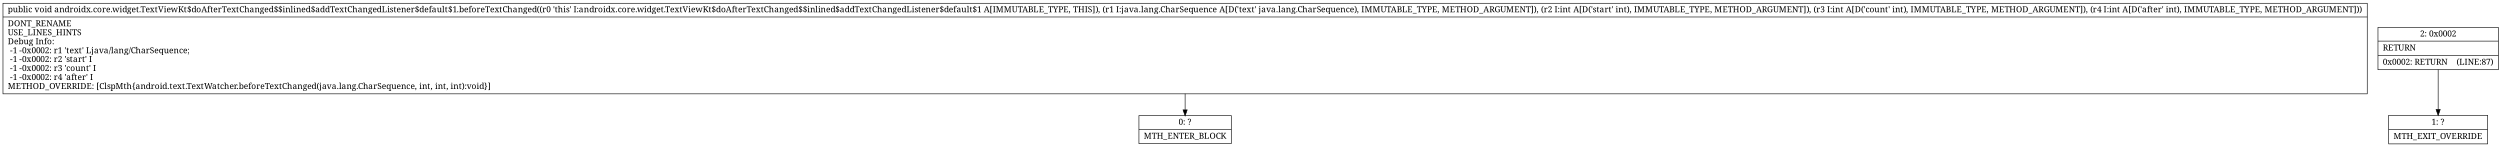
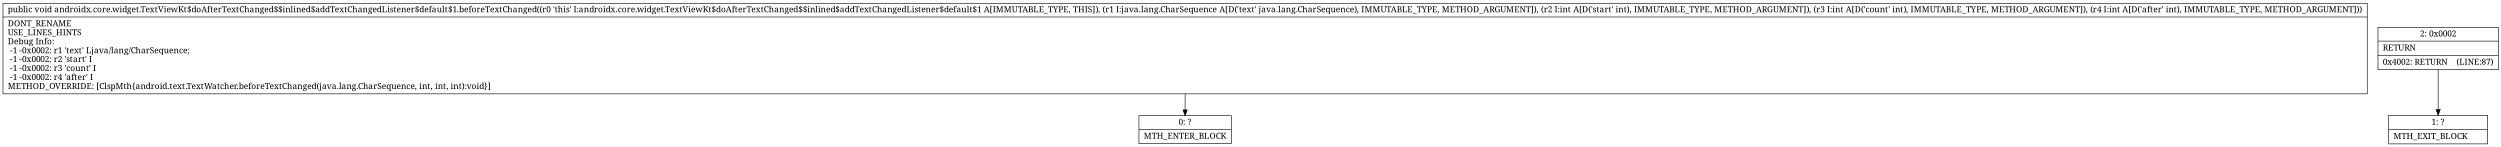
node "2: 0x0002": text "0x0002: RETURN    (LINE:87)" -> "0x4002: RETURN    (LINE:87)"
node "1: ?": text "MTH_EXIT_OVERRIDE" -> "MTH_EXIT_BLOCK"
